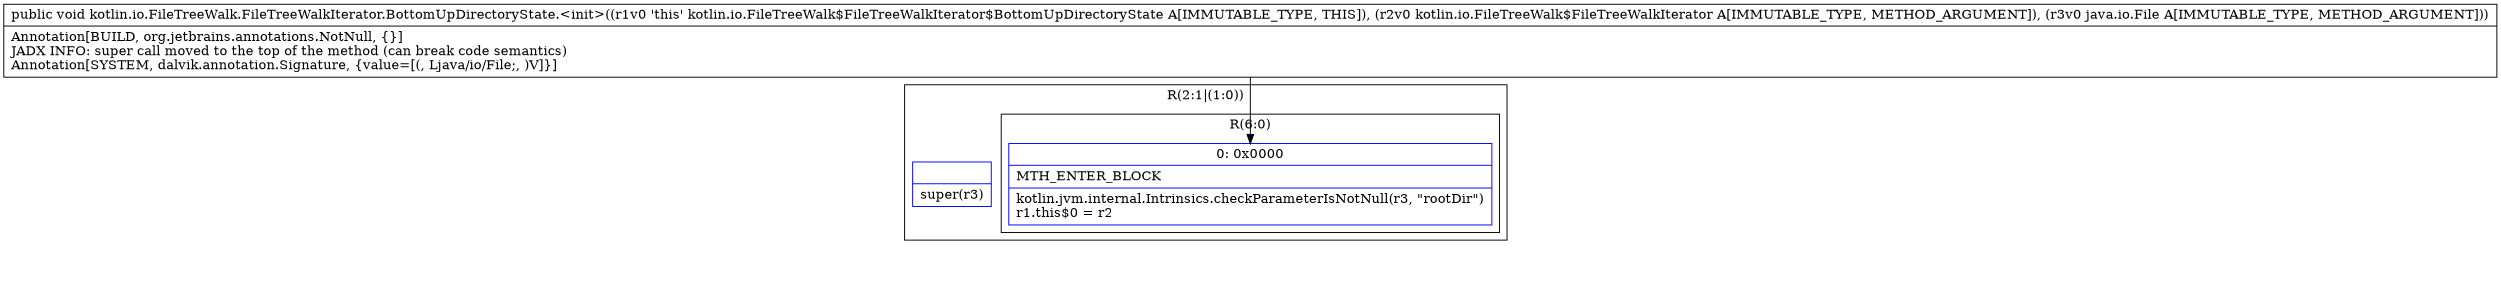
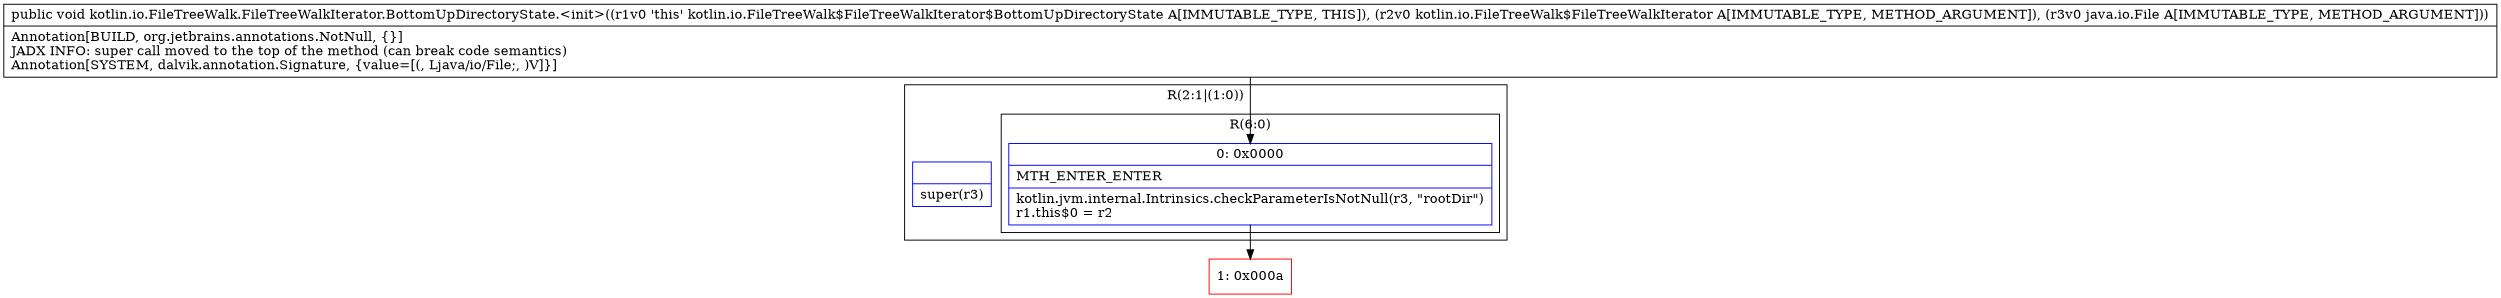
node "0: 0x0000": text "MTH_ENTER_BLOCK" -> "MTH_ENTER_ENTER"
node "1: 0x000a": added
